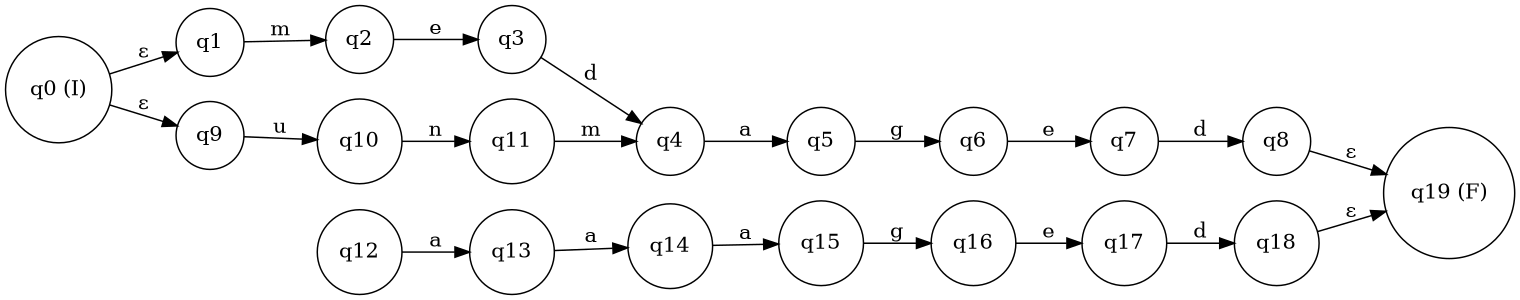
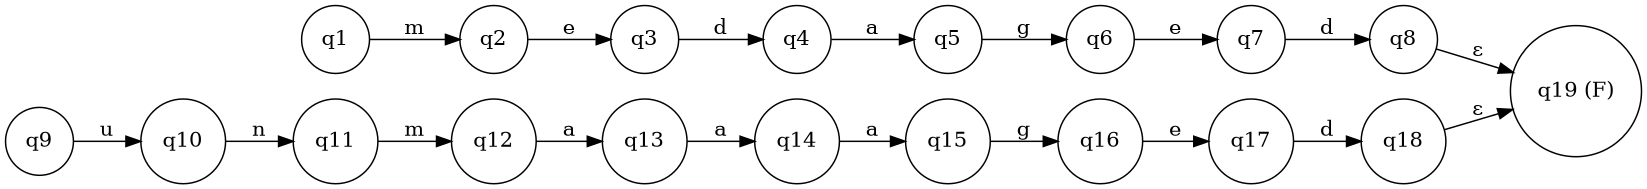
node "q0 (I)": removed
edge "q11" -> "q4": now "q11" -> "q12"
